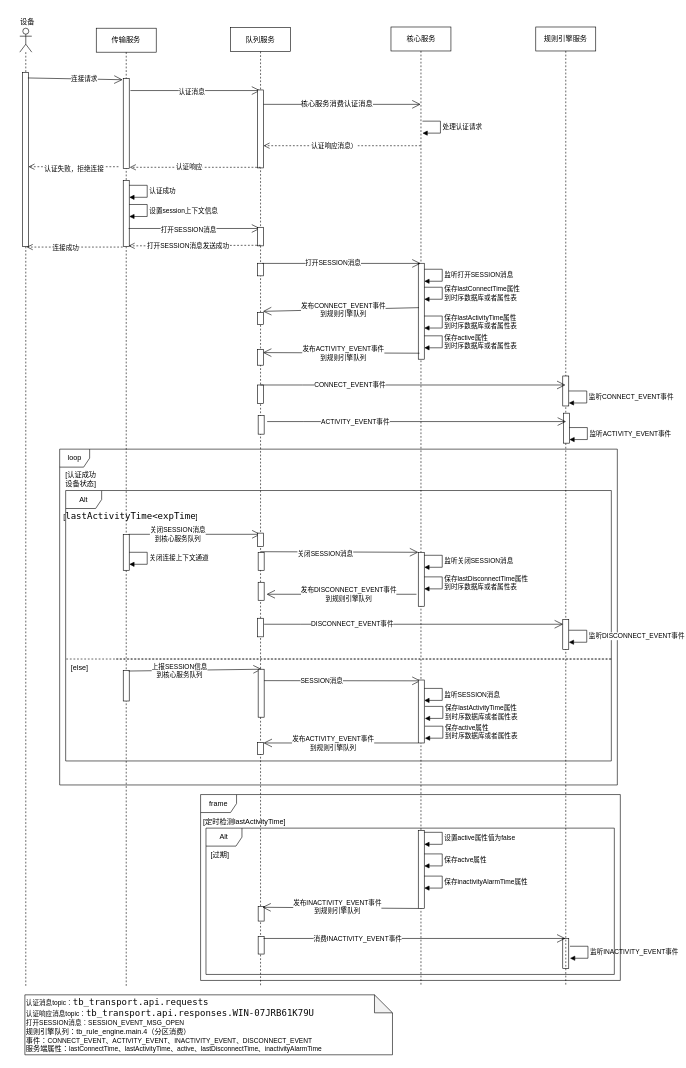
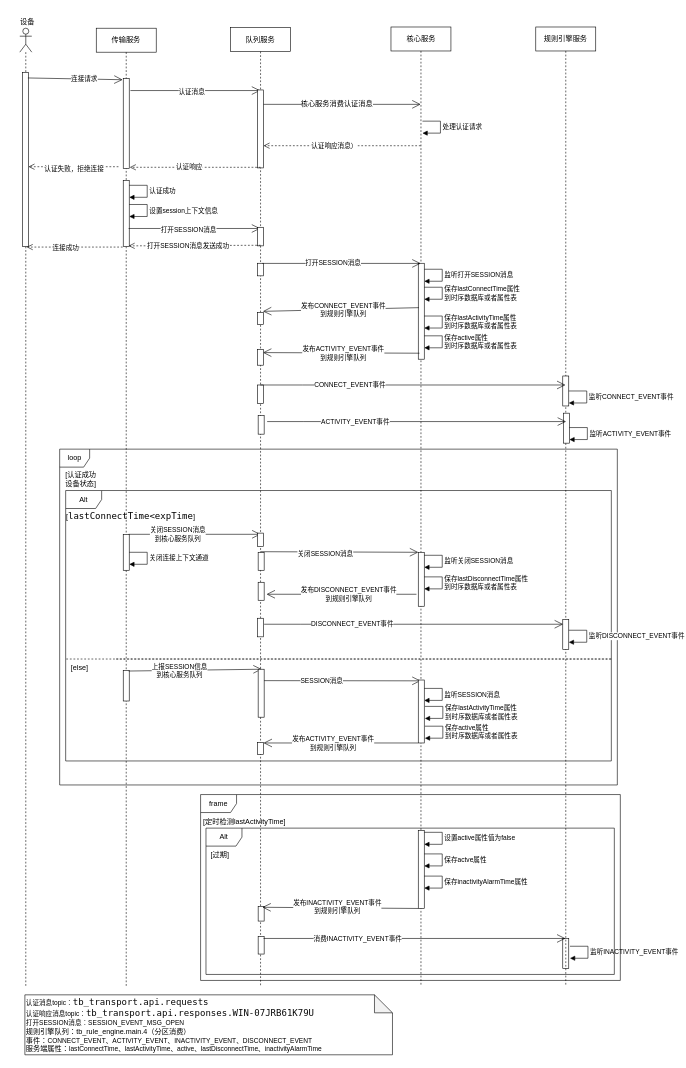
node "[lastActivityTime<expTime]": label "[lastActivityTime<expTime]" -> "[lastConnectTime<expTime]"
